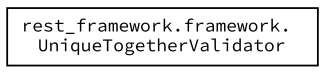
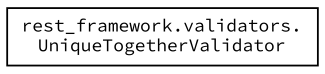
node "rest_framework.framework. UniqueTogetherValidator": label "rest_framework.framework. UniqueTogetherValidator" -> "rest_framework.validators. UniqueTogetherValidator"
